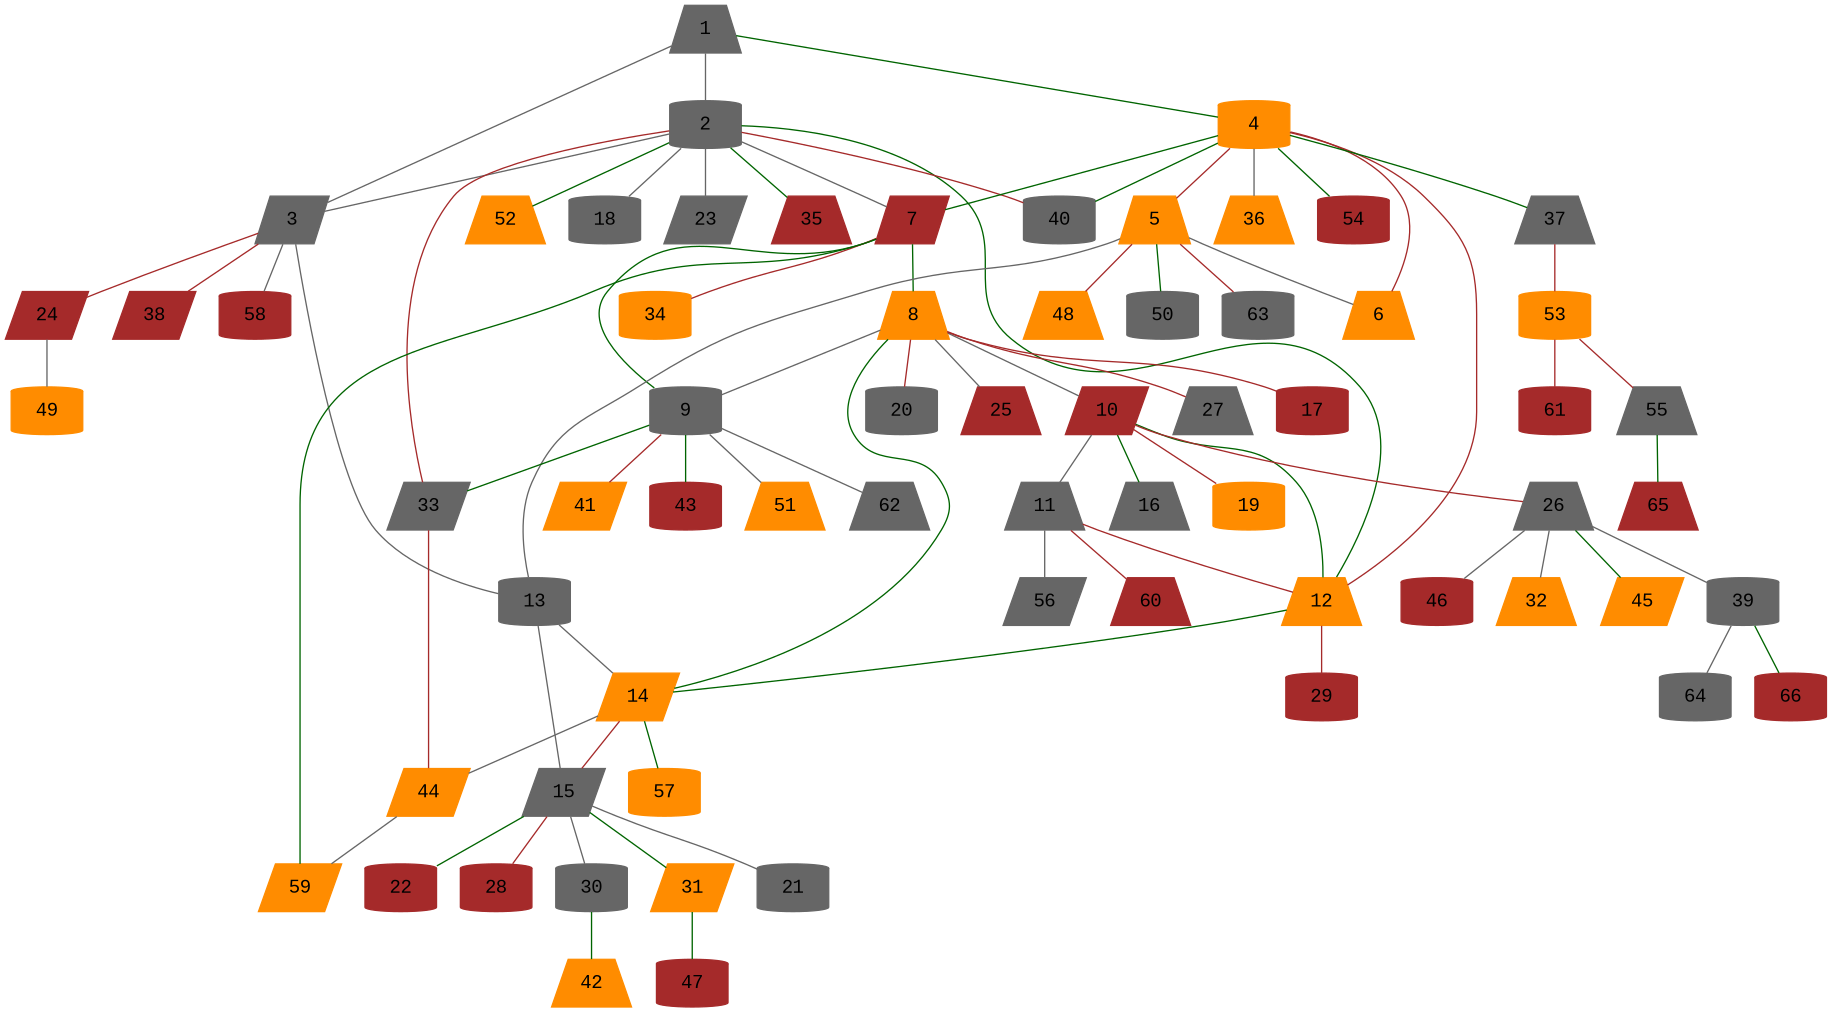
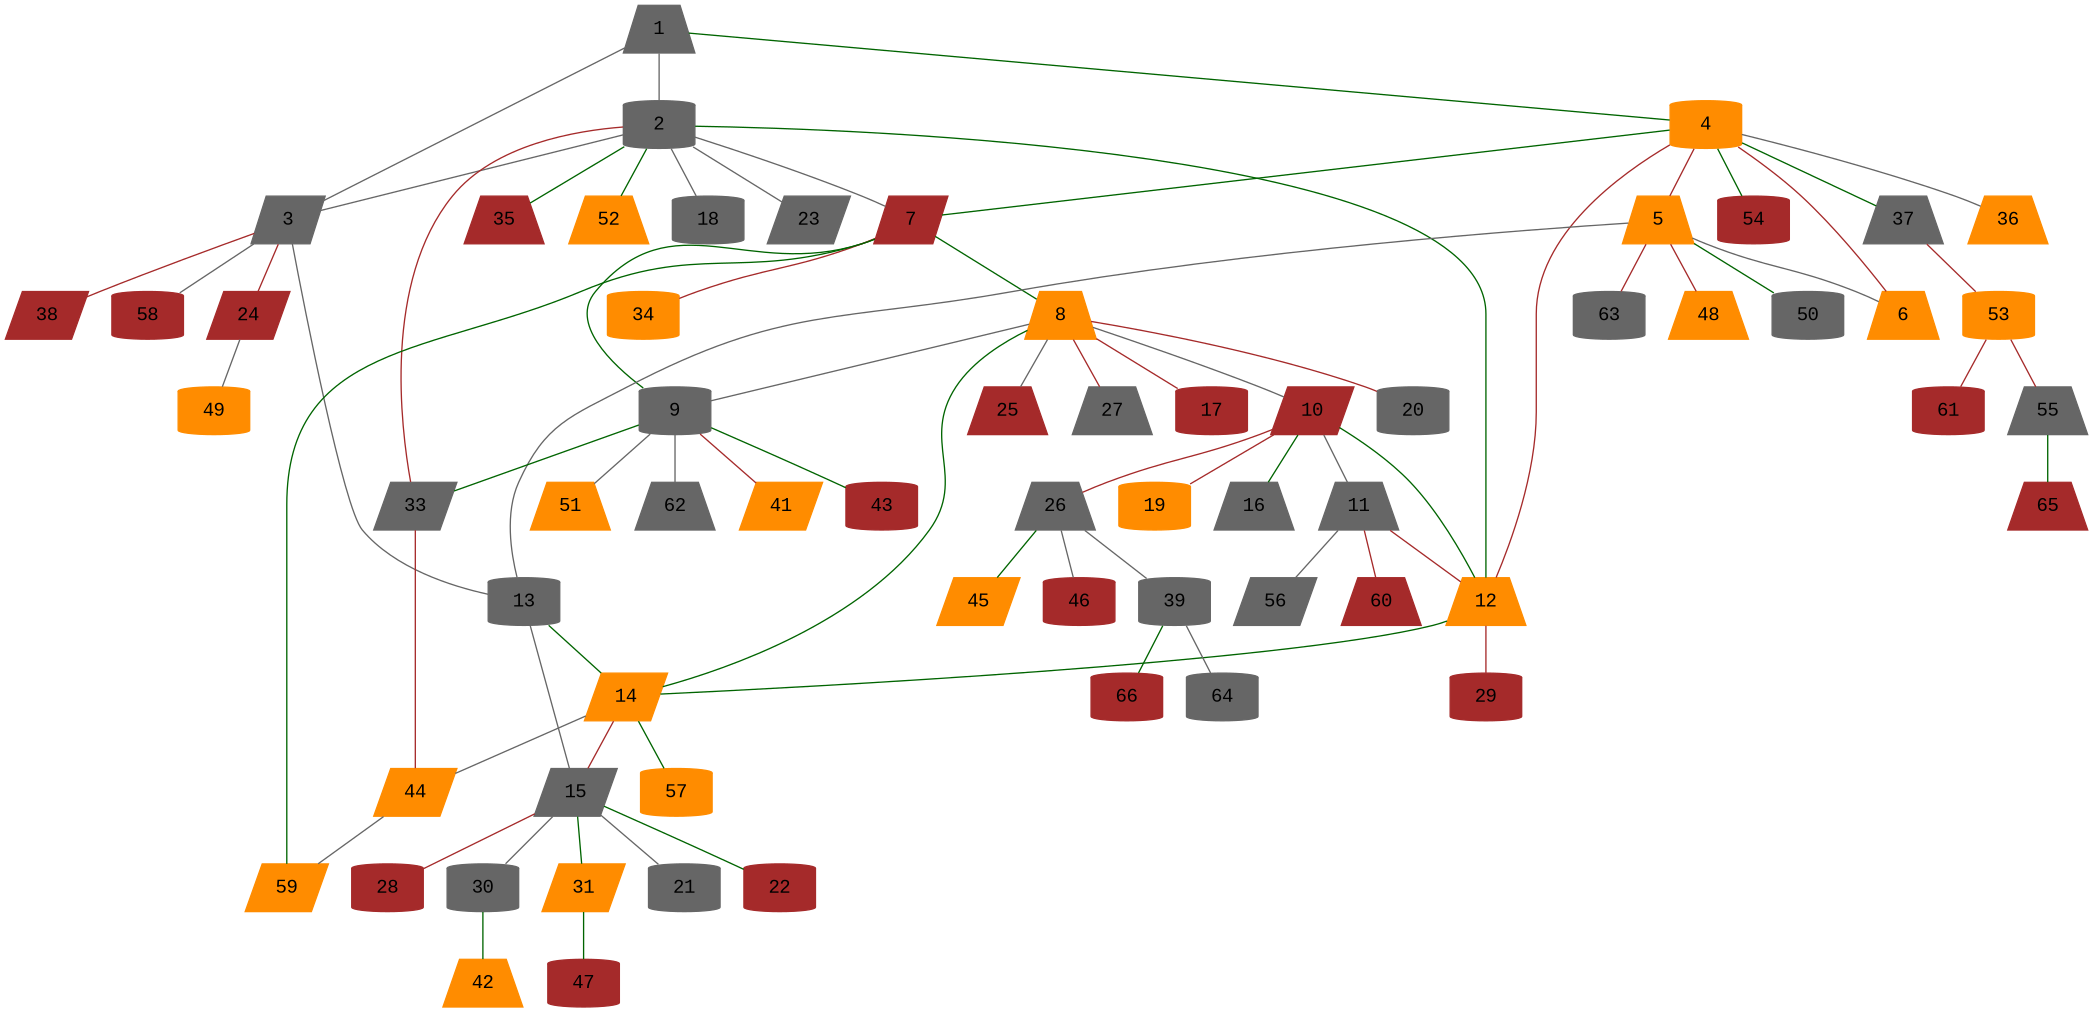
node "40": removed
node "32": removed
edge "13" -- "14": color gray40 -> darkgreen
